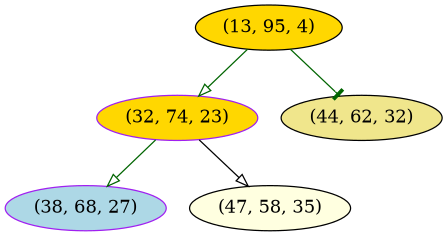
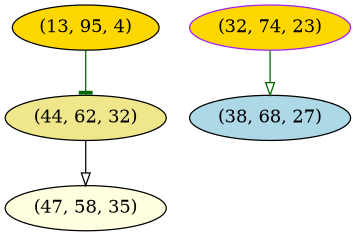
edge "(13, 95, 4)" -> "(32, 74, 23)": removed
edge "(32, 74, 23)" -> "(47, 58, 35)": now "(44, 62, 32)" -> "(47, 58, 35)"
node "(38, 68, 27)": color purple -> black
